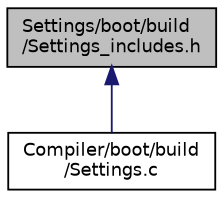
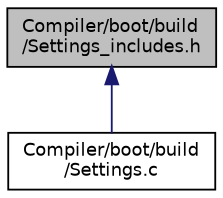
node "Settings/boot/build /Settings_includes.h": label "Settings/boot/build /Settings_includes.h" -> "Compiler/boot/build /Settings_includes.h"
